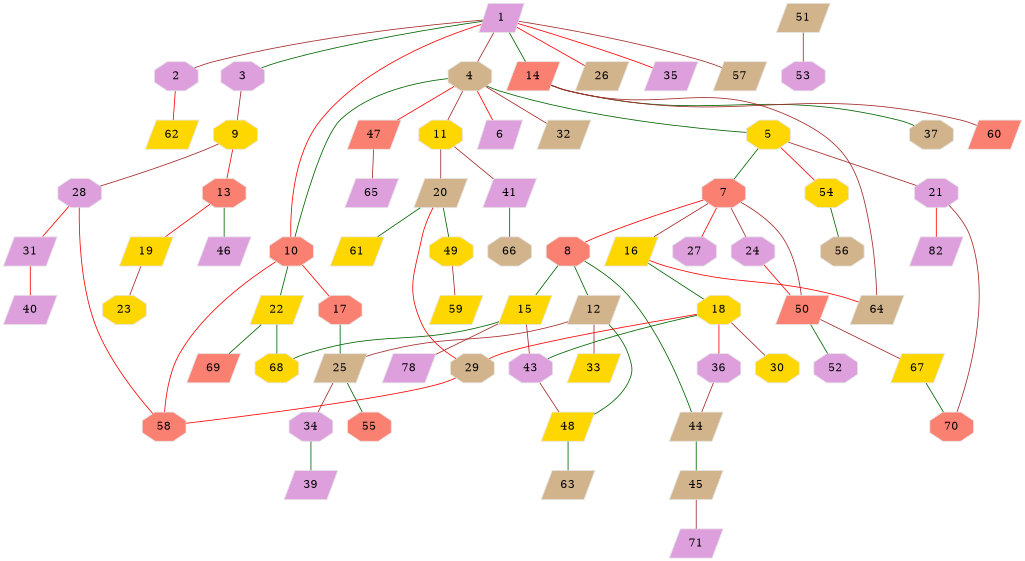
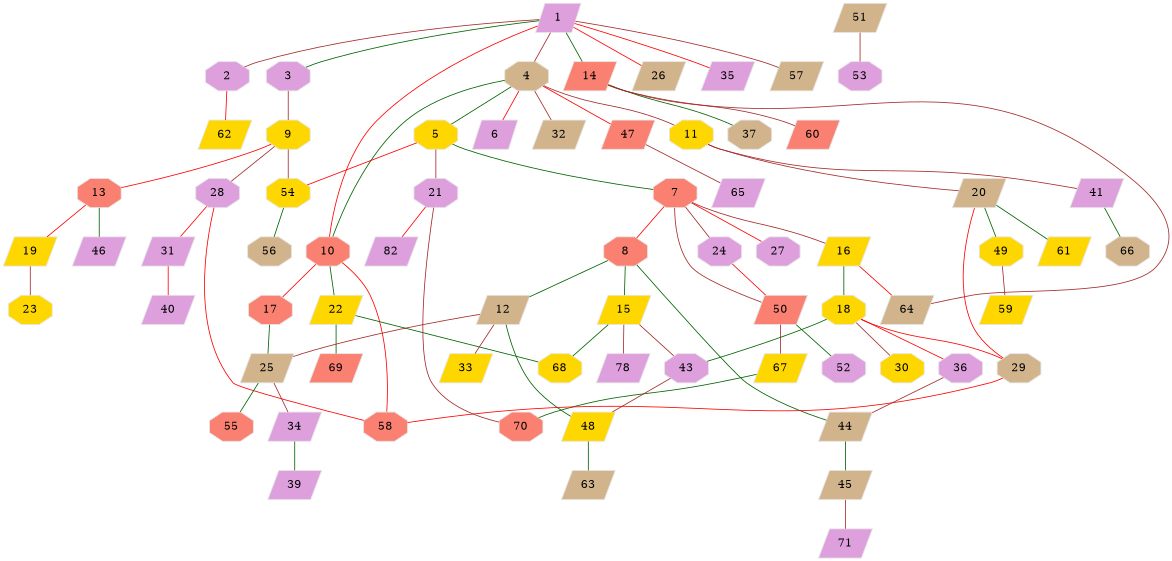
edge "9" -- "54": added
node "34": shape octagon -> parallelogram
